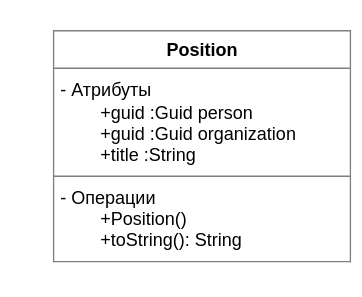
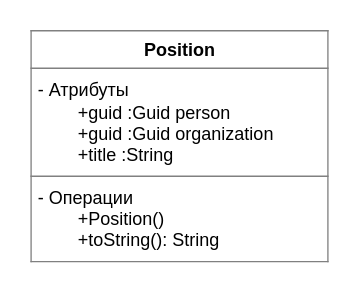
node "Position - Атрибуты +guid :Guid person +guid :Guid organization +title :String - Операции +Position() +toString(): String": moved (202, 147) -> (180, 147)
